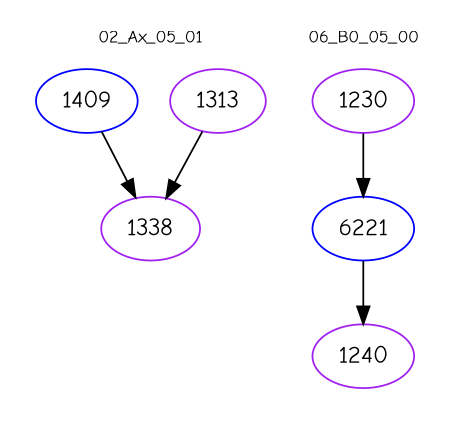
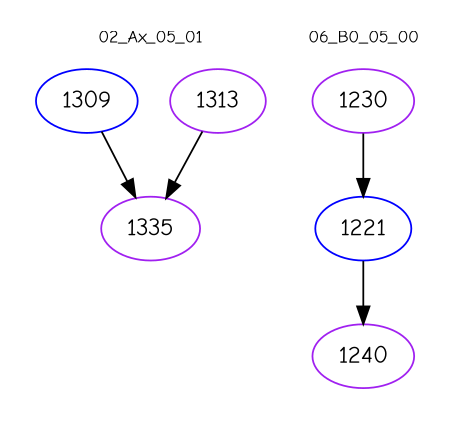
node "1409": label "1409" -> "1309"
node "1338": label "1338" -> "1335"
node "6221": label "6221" -> "1221"
